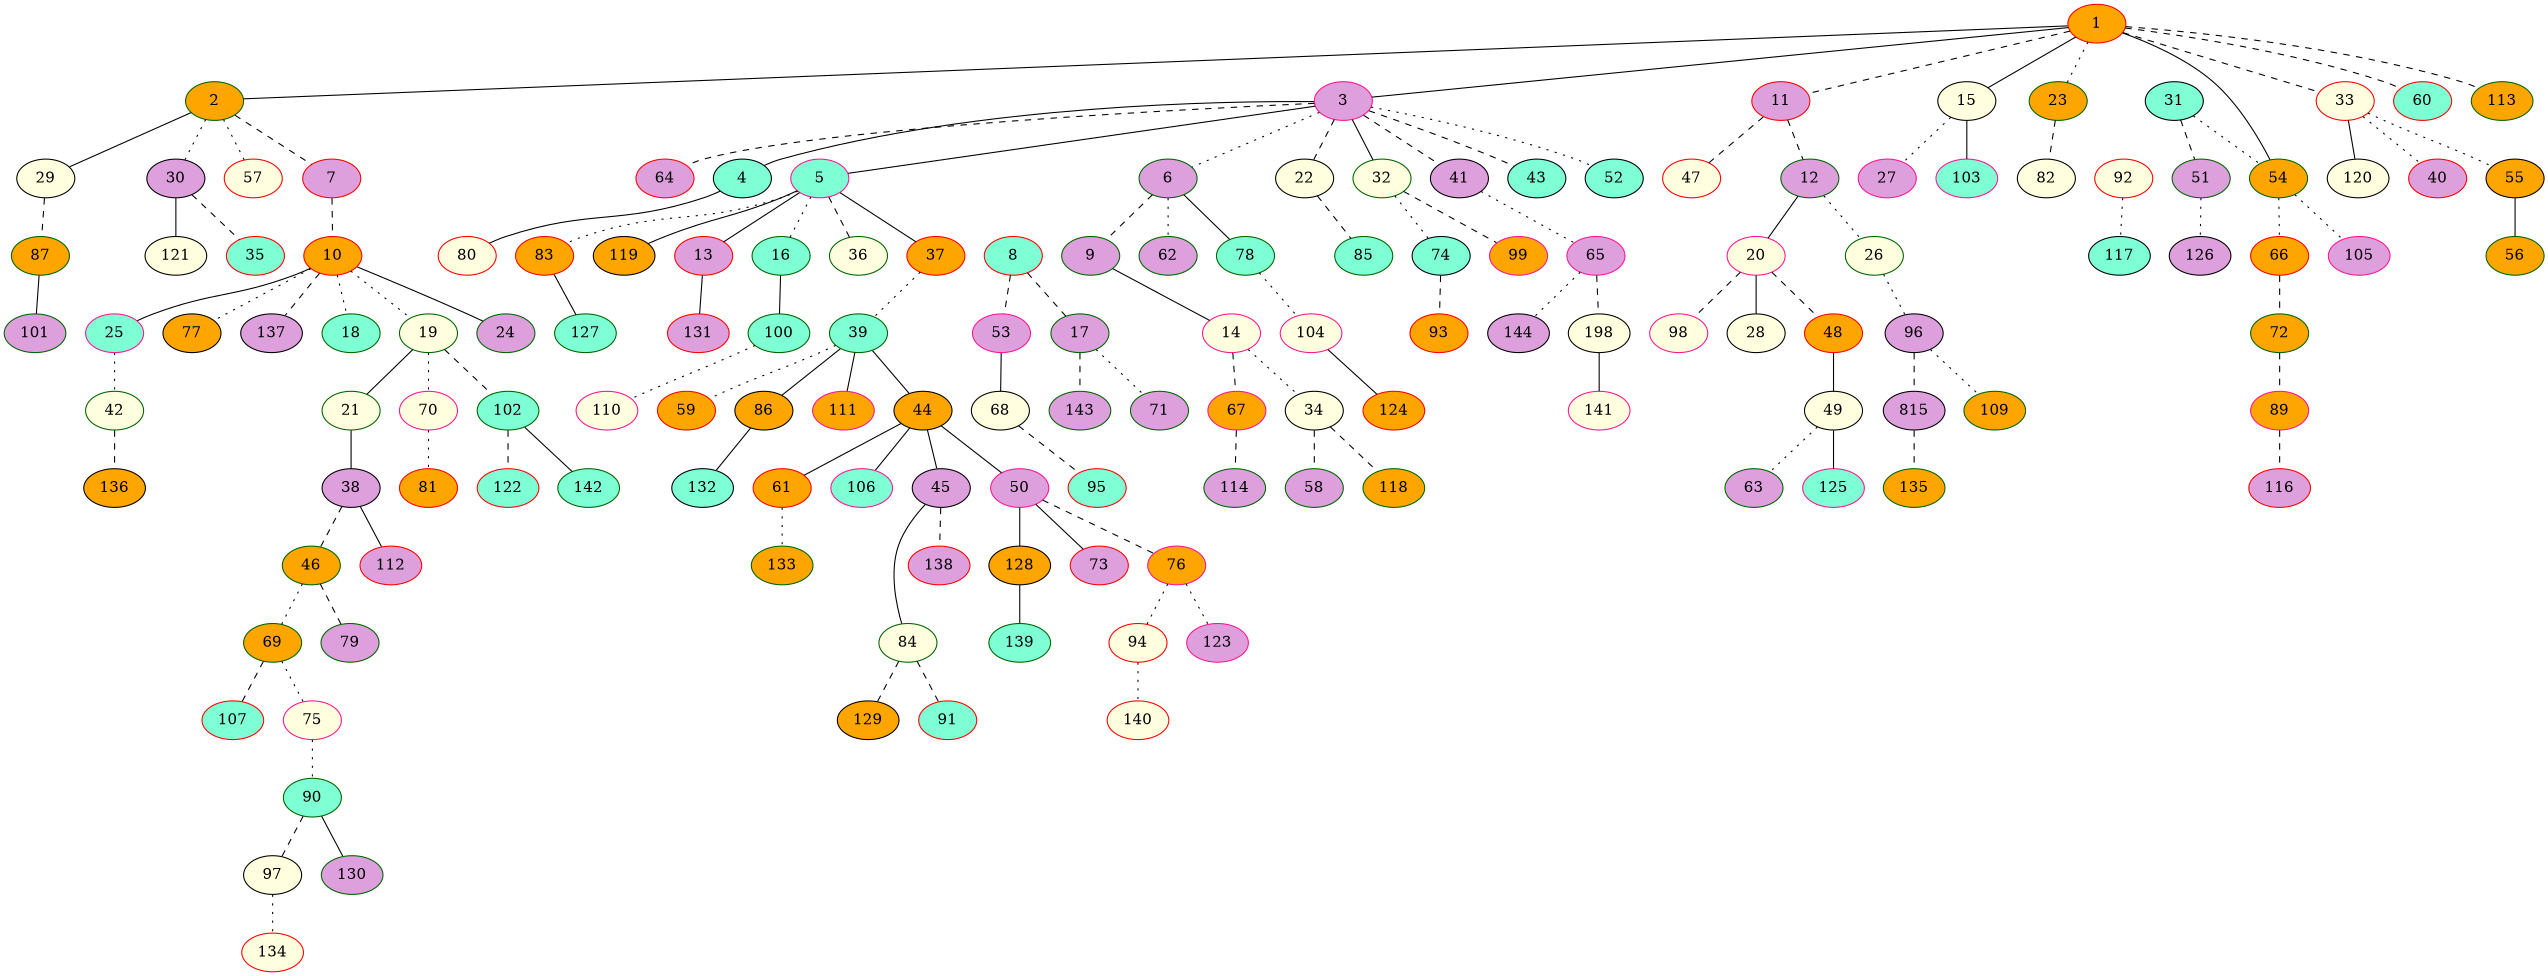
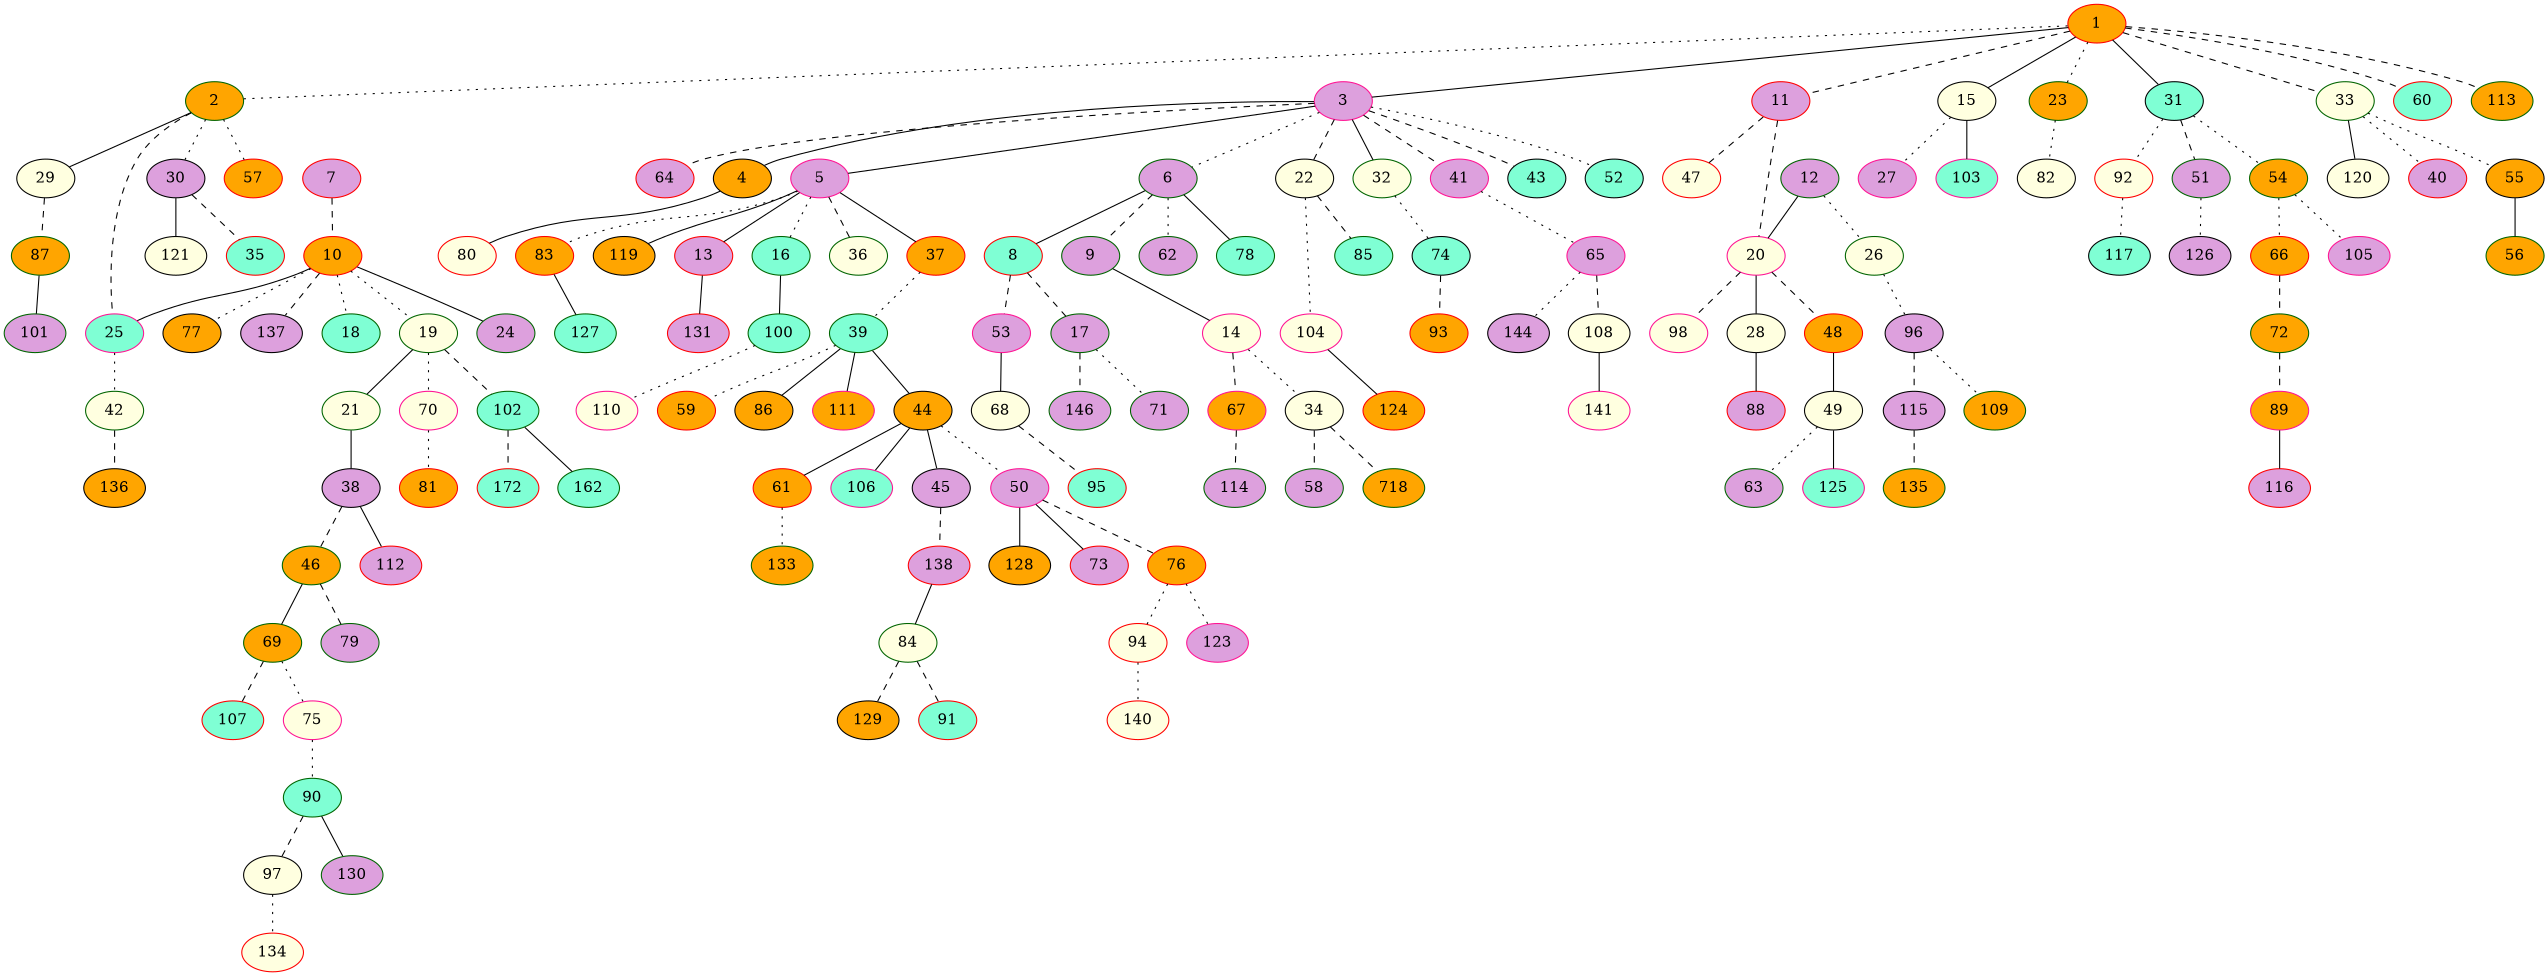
edge "1" -- "2": style solid -> dotted
edge "1" -- "54": now "1" -- "31"
node "33": color red -> darkgreen
edge "2" -- "7": now "2" -- "25"
edge "11" -- "12": now "11" -- "20"
edge "23" -- "82": style dashed -> dotted
edge "31" -- "92": added
node "57": fillcolor lightyellow -> orange
node "4": fillcolor aquamarine -> orange
node "5": fillcolor aquamarine -> plum
node "41": color black -> deeppink
edge "6" -- "8": added
node "99": removed
edge "78" -- "104": now "22" -- "104"
node "198": label "198" -> "108"
node "143": label "143" -> "146"
node "88": added
node "815": label "815" -> "115"
edge "44" -- "50": style solid -> dotted
edge "89" -- "116": style dashed -> solid
node "122": label "122" -> "172"
node "142": label "142" -> "162"
node "132": removed
node "118": label "118" -> "718"
edge "45" -- "84": now "138" -- "84"
node "76": color deeppink -> red
edge "46" -- "69": style dotted -> solid
node "139": removed
